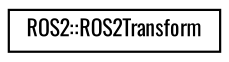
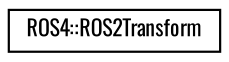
node "ROS2::ROS2Transform": label "ROS2::ROS2Transform" -> "ROS4::ROS2Transform"
